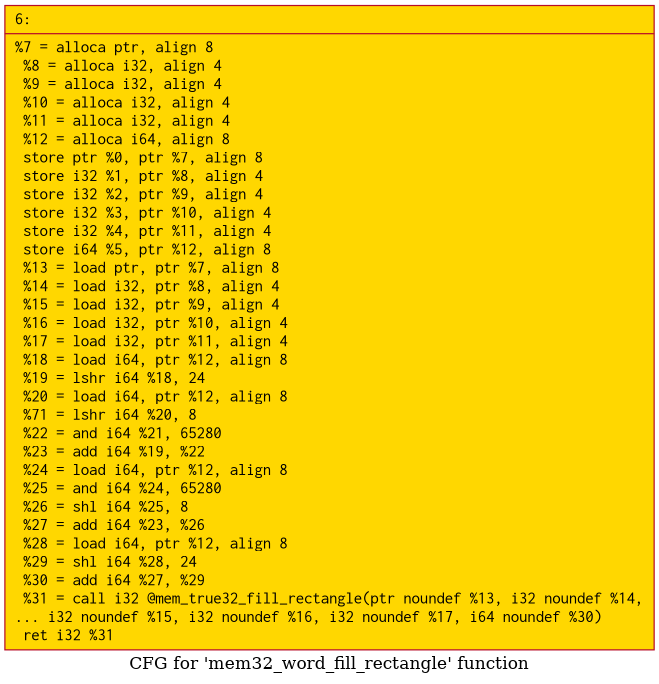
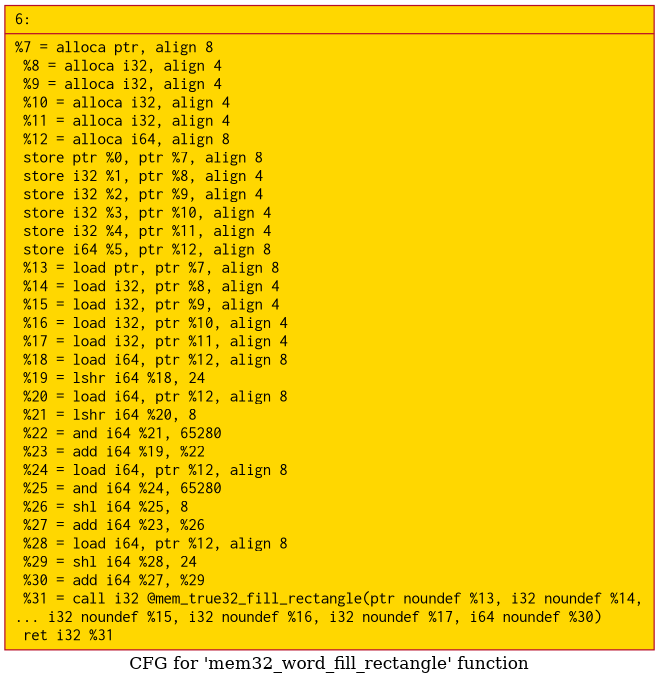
node "6:": text "%71 = lshr i64 %20, 8" -> "%21 = lshr i64 %20, 8"
